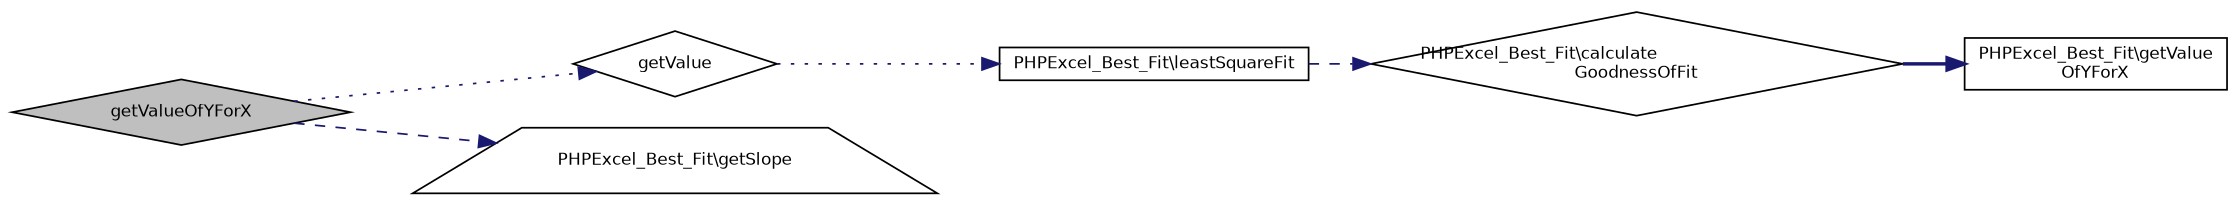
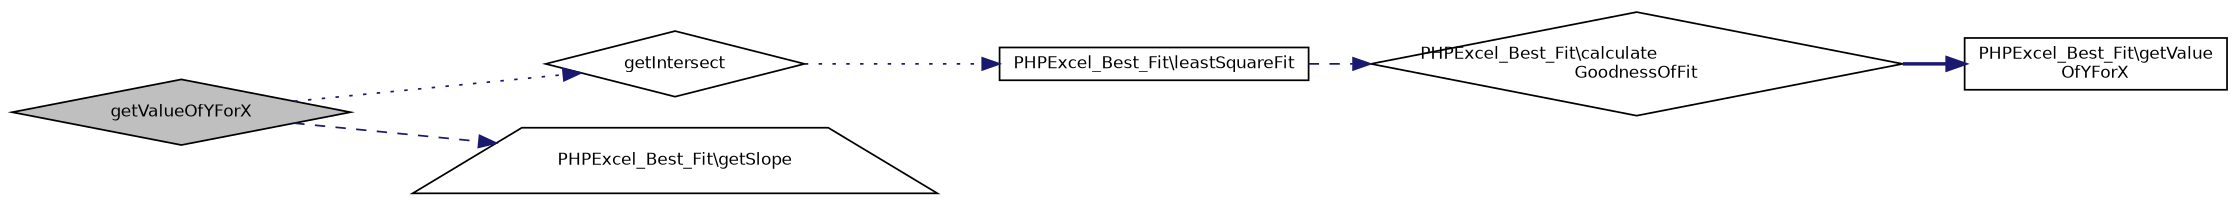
node "getValue": label "getValue" -> "getIntersect"
